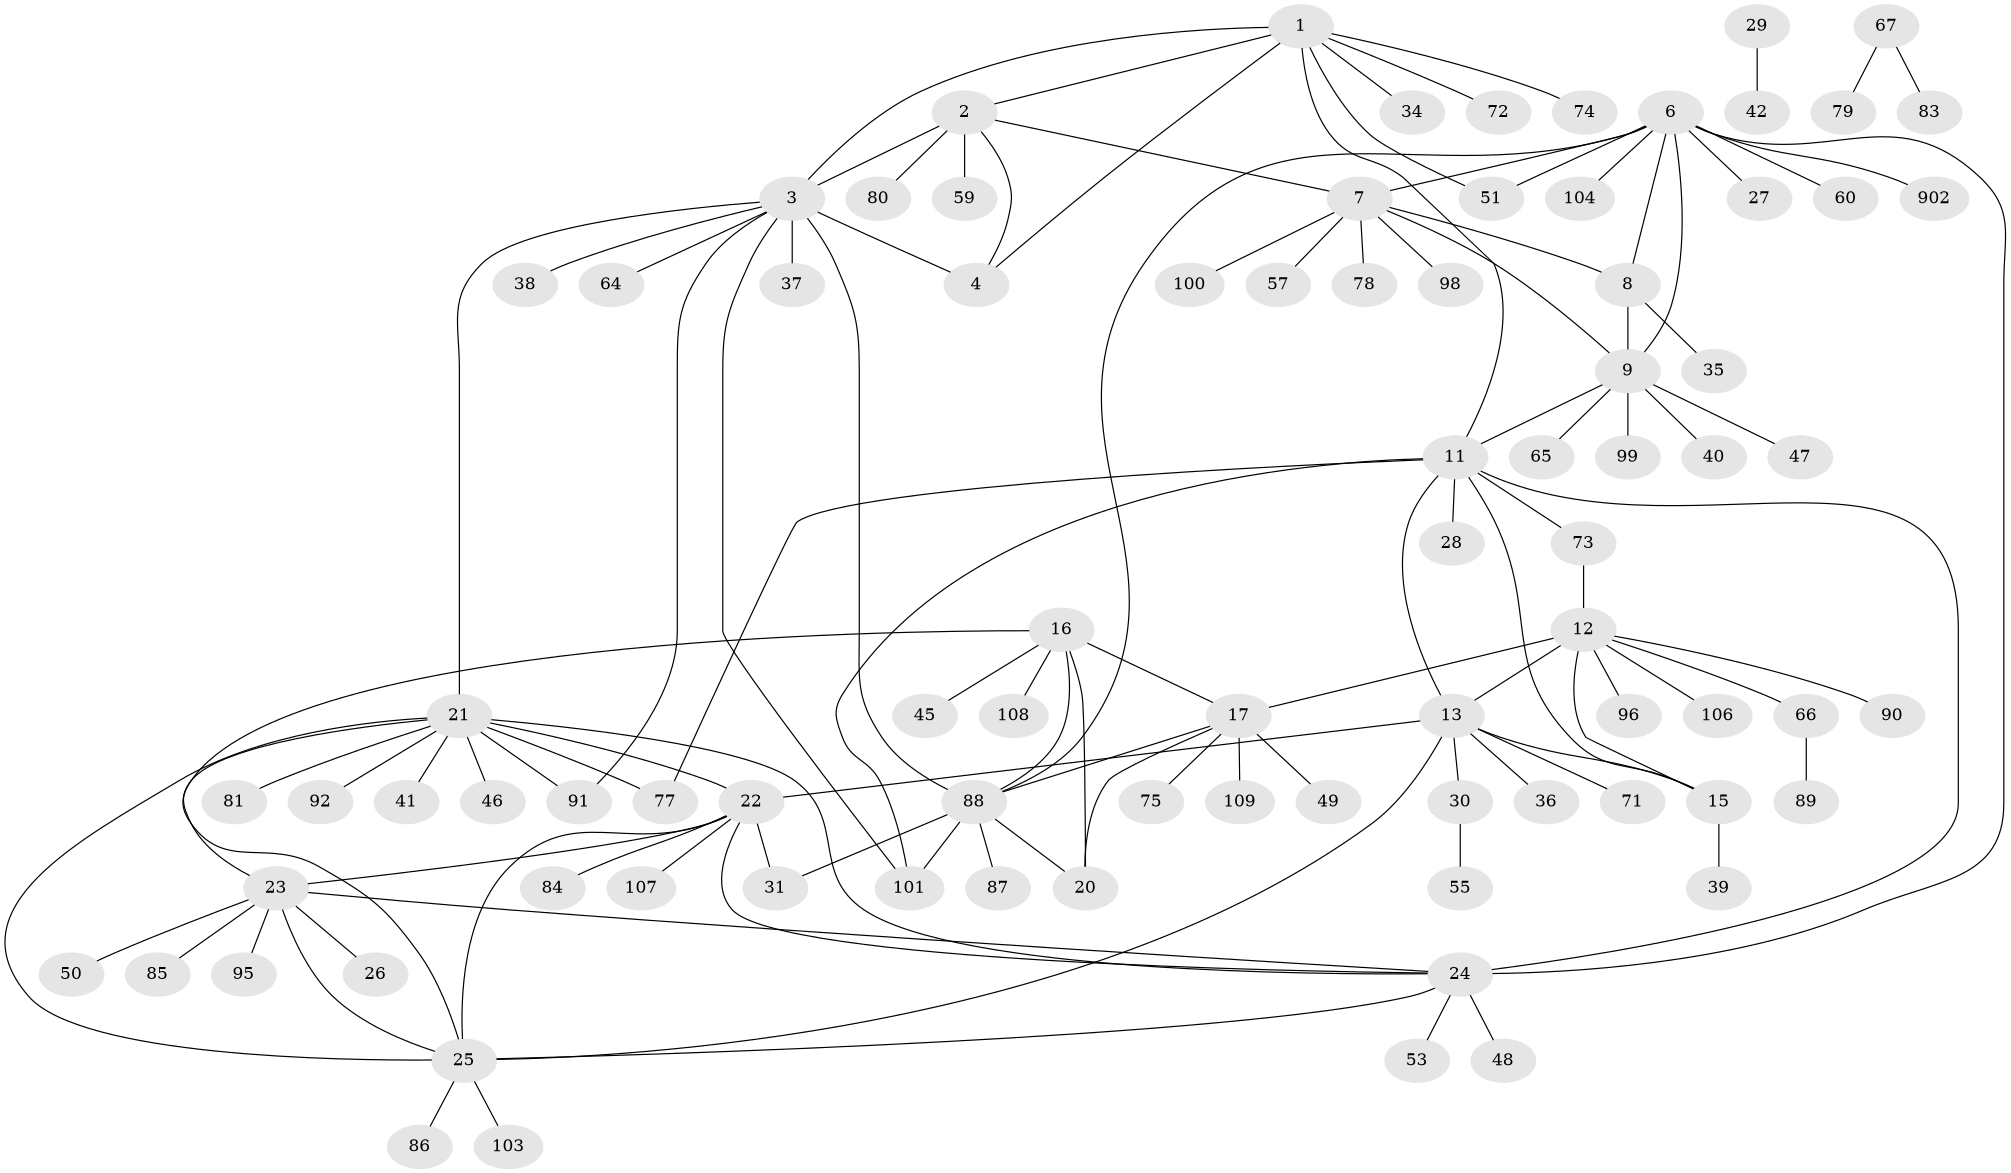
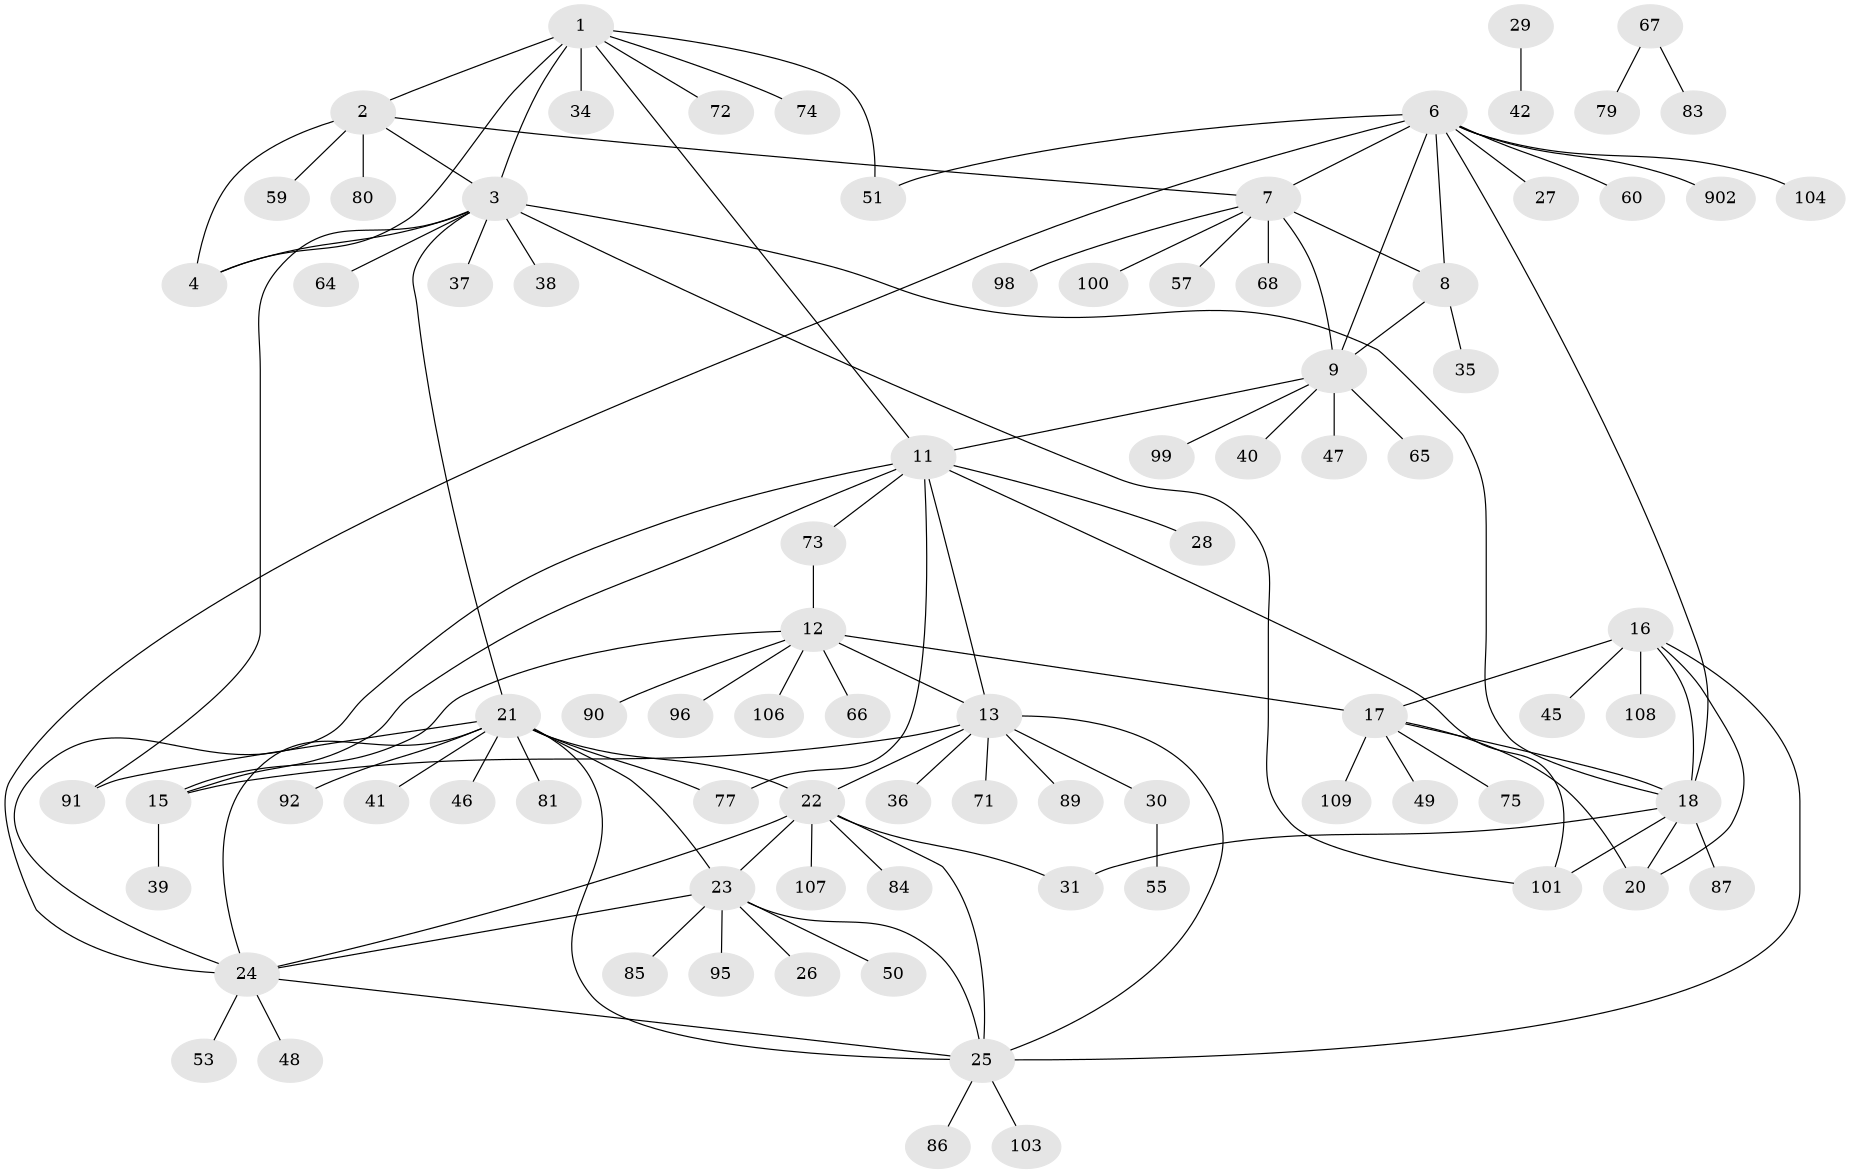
node "78": label "78" -> "68"
edge "66" -- "89": now "13" -- "89"
node "88": label "88" -> "18"
